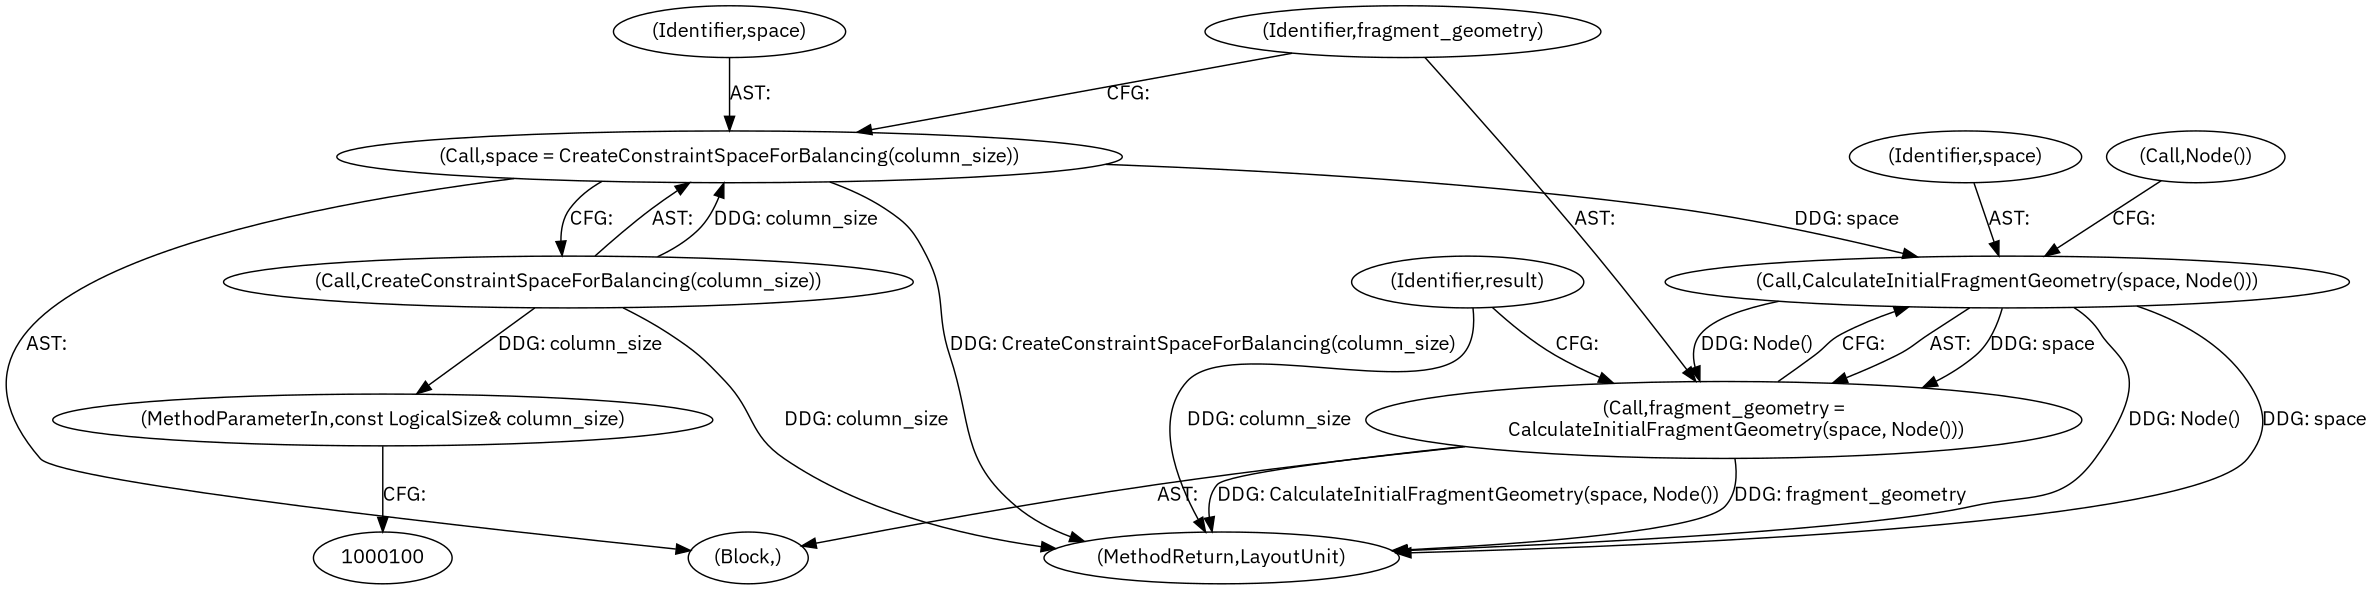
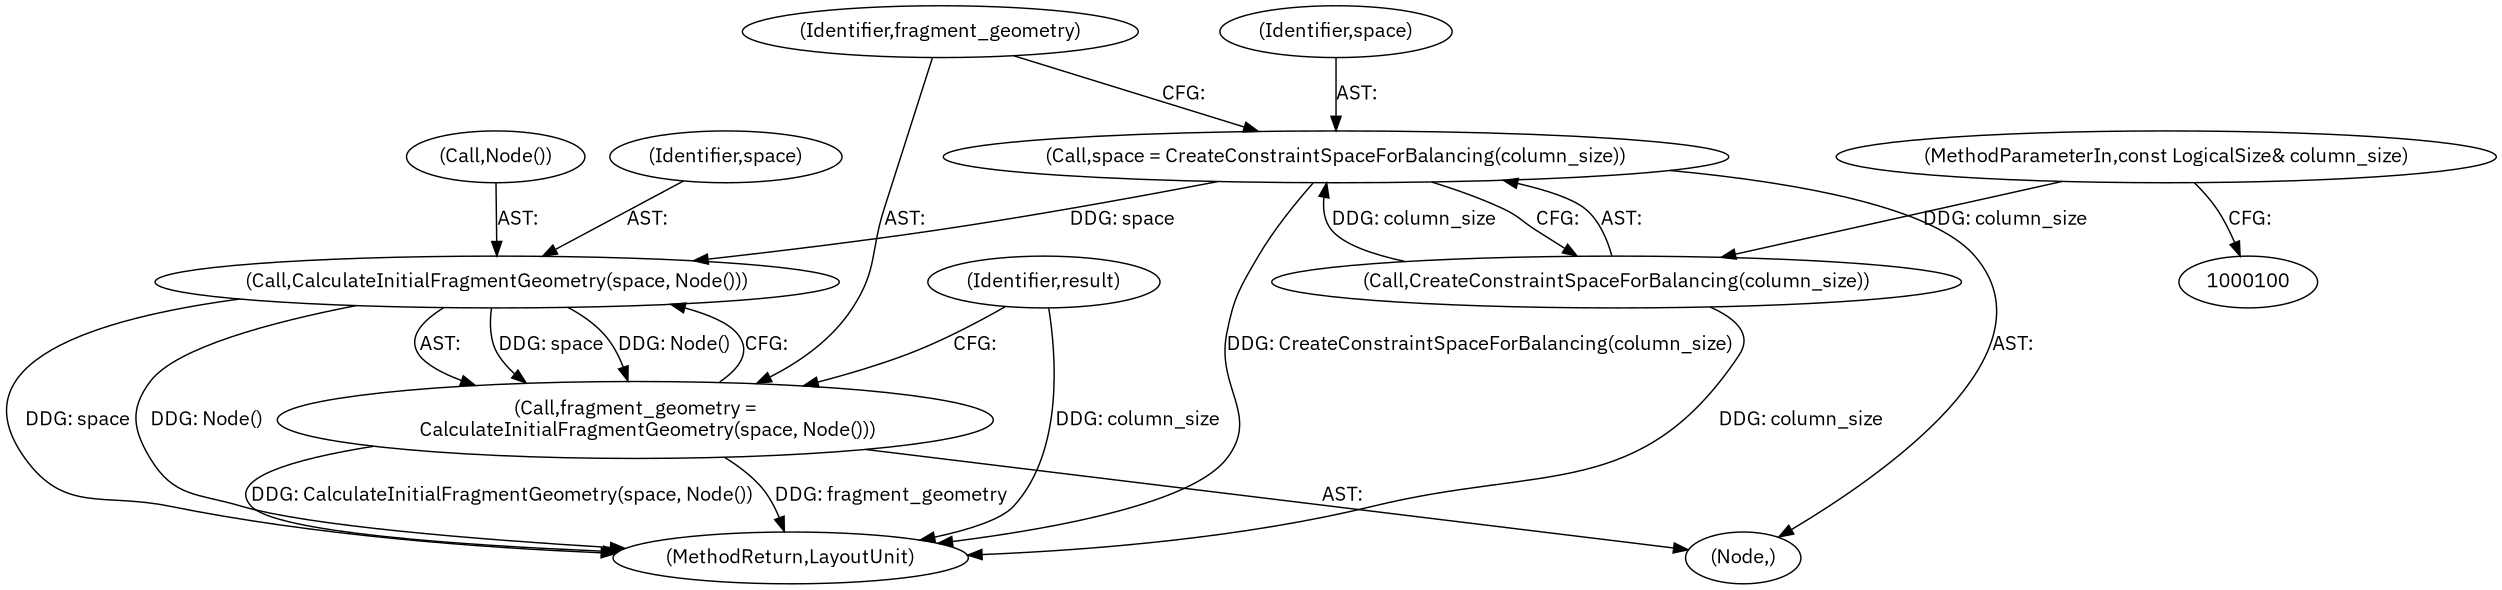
edge "(Call,Node())" -> "(Call,CalculateInitialFragmentGeometry(space, Node()))": label "CFG: " -> "AST: "
edge "(Call,CreateConstraintSpaceForBalancing(column_size))" -> "(MethodParameterIn,const LogicalSize& column_size)": reversed
node "(Block,)": label "(Block,)" -> "(Node,)"
